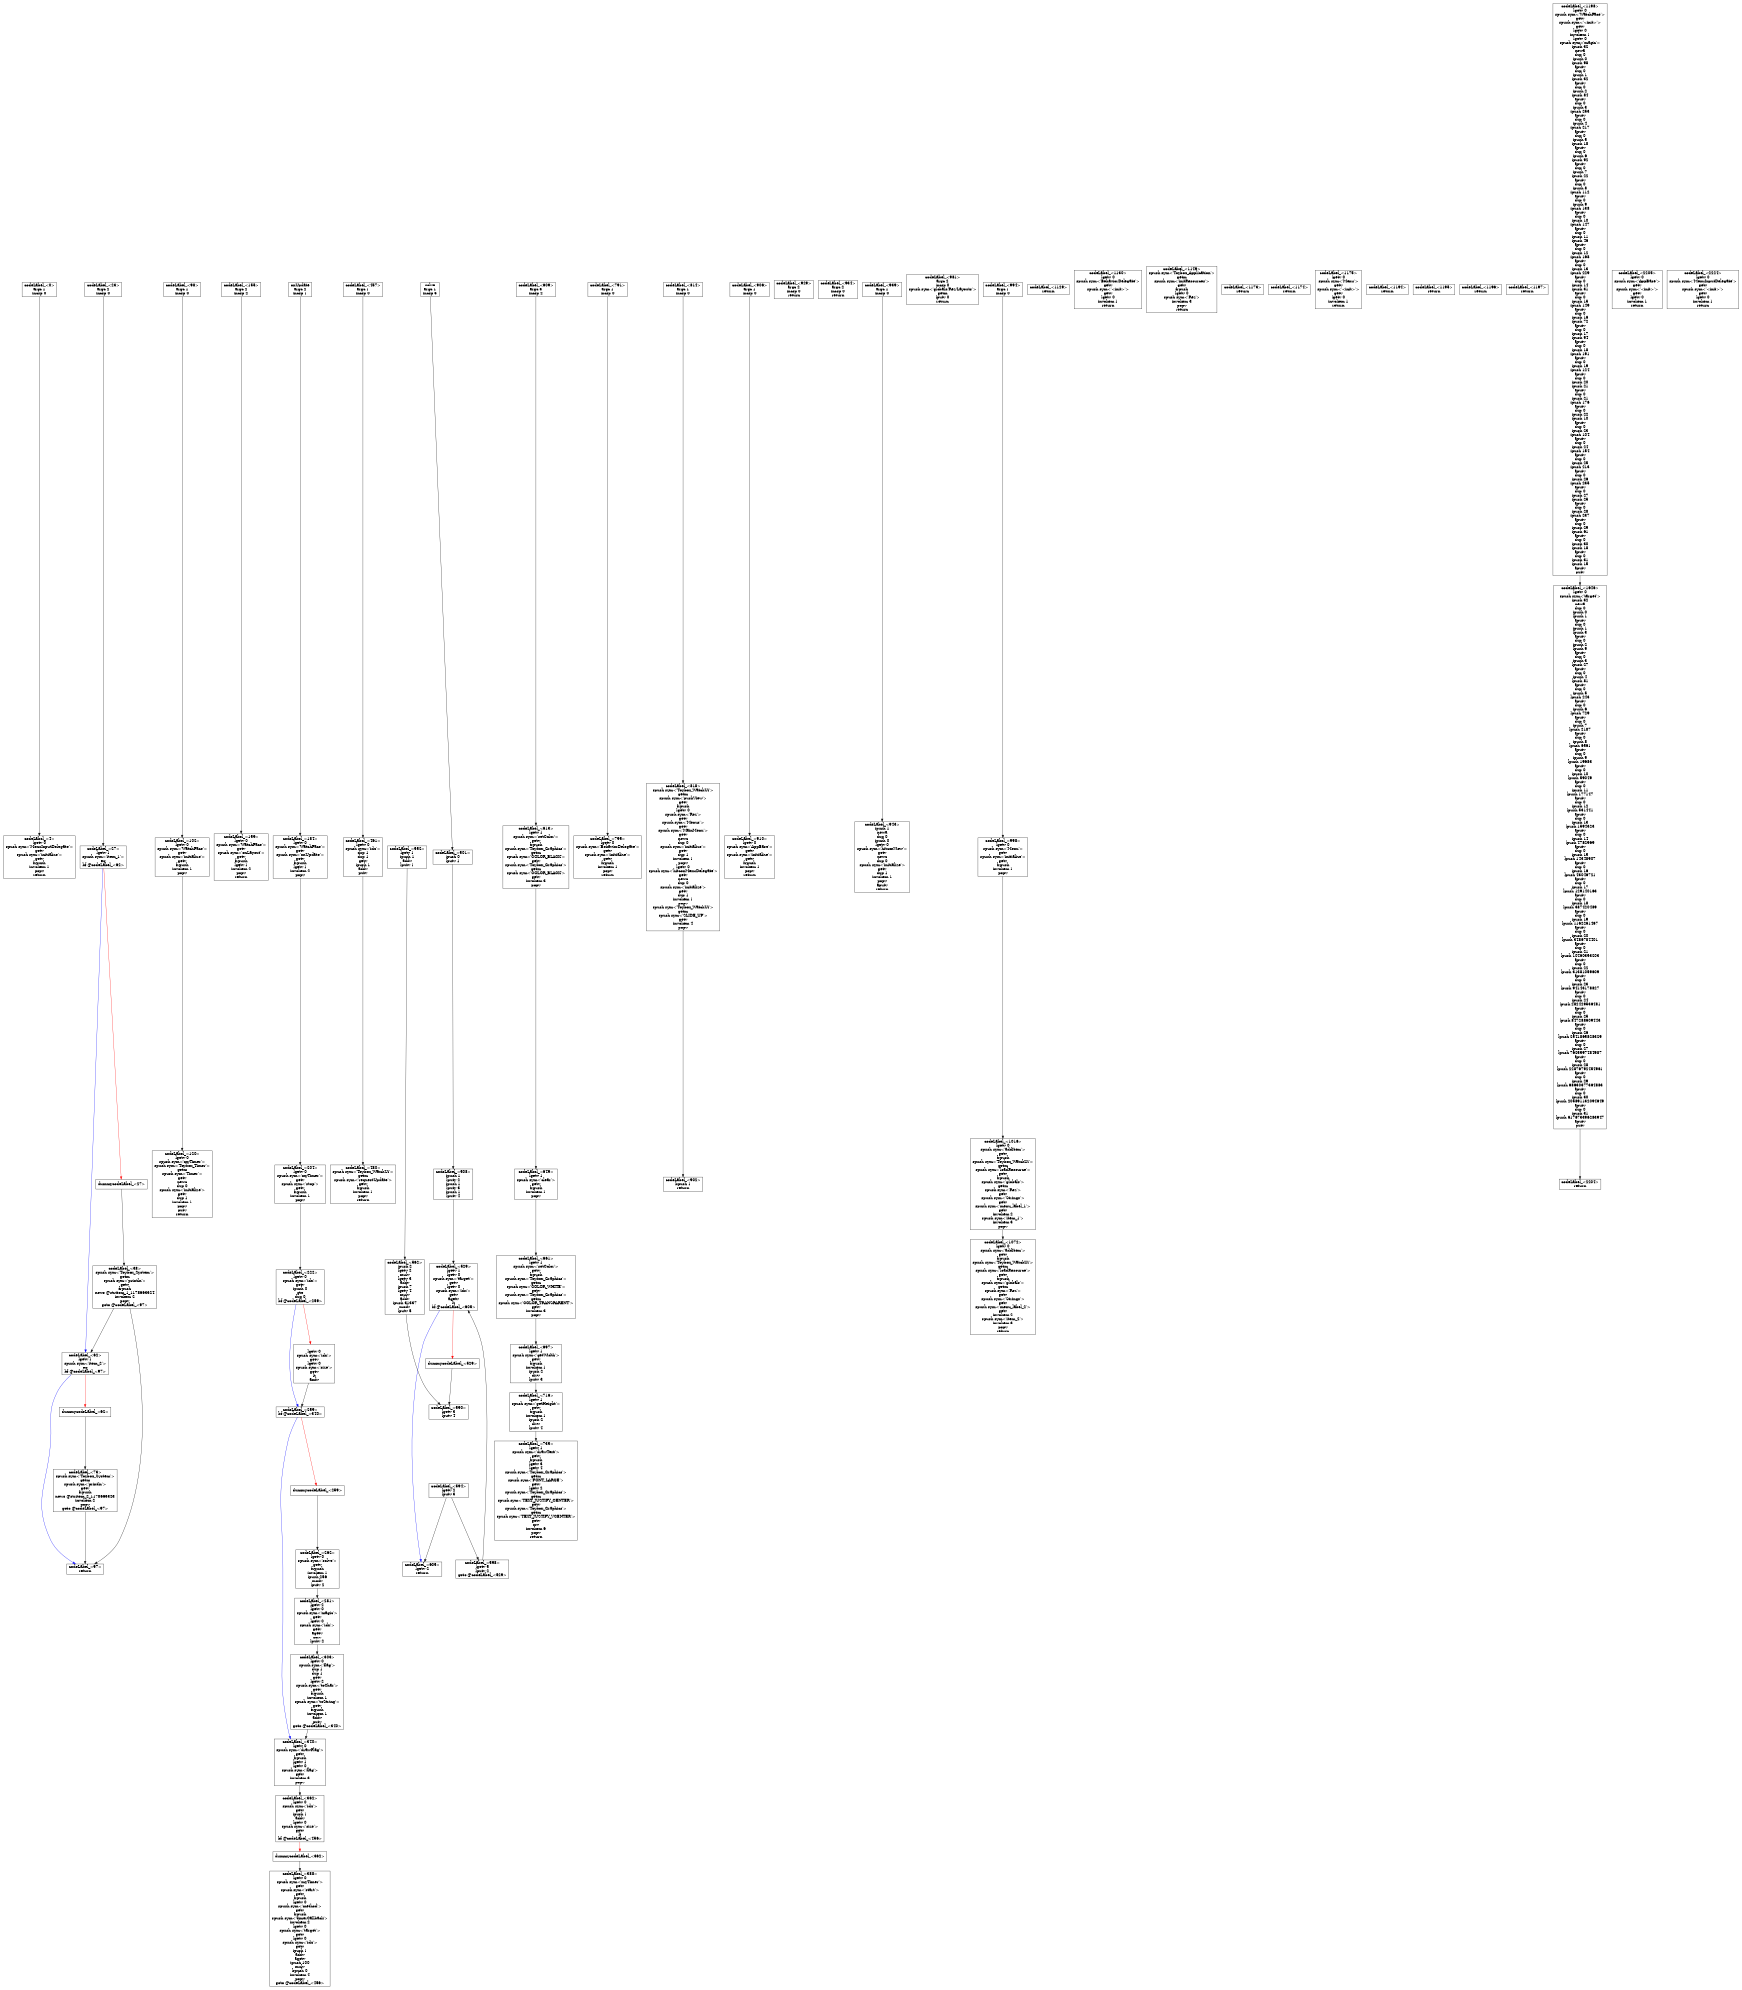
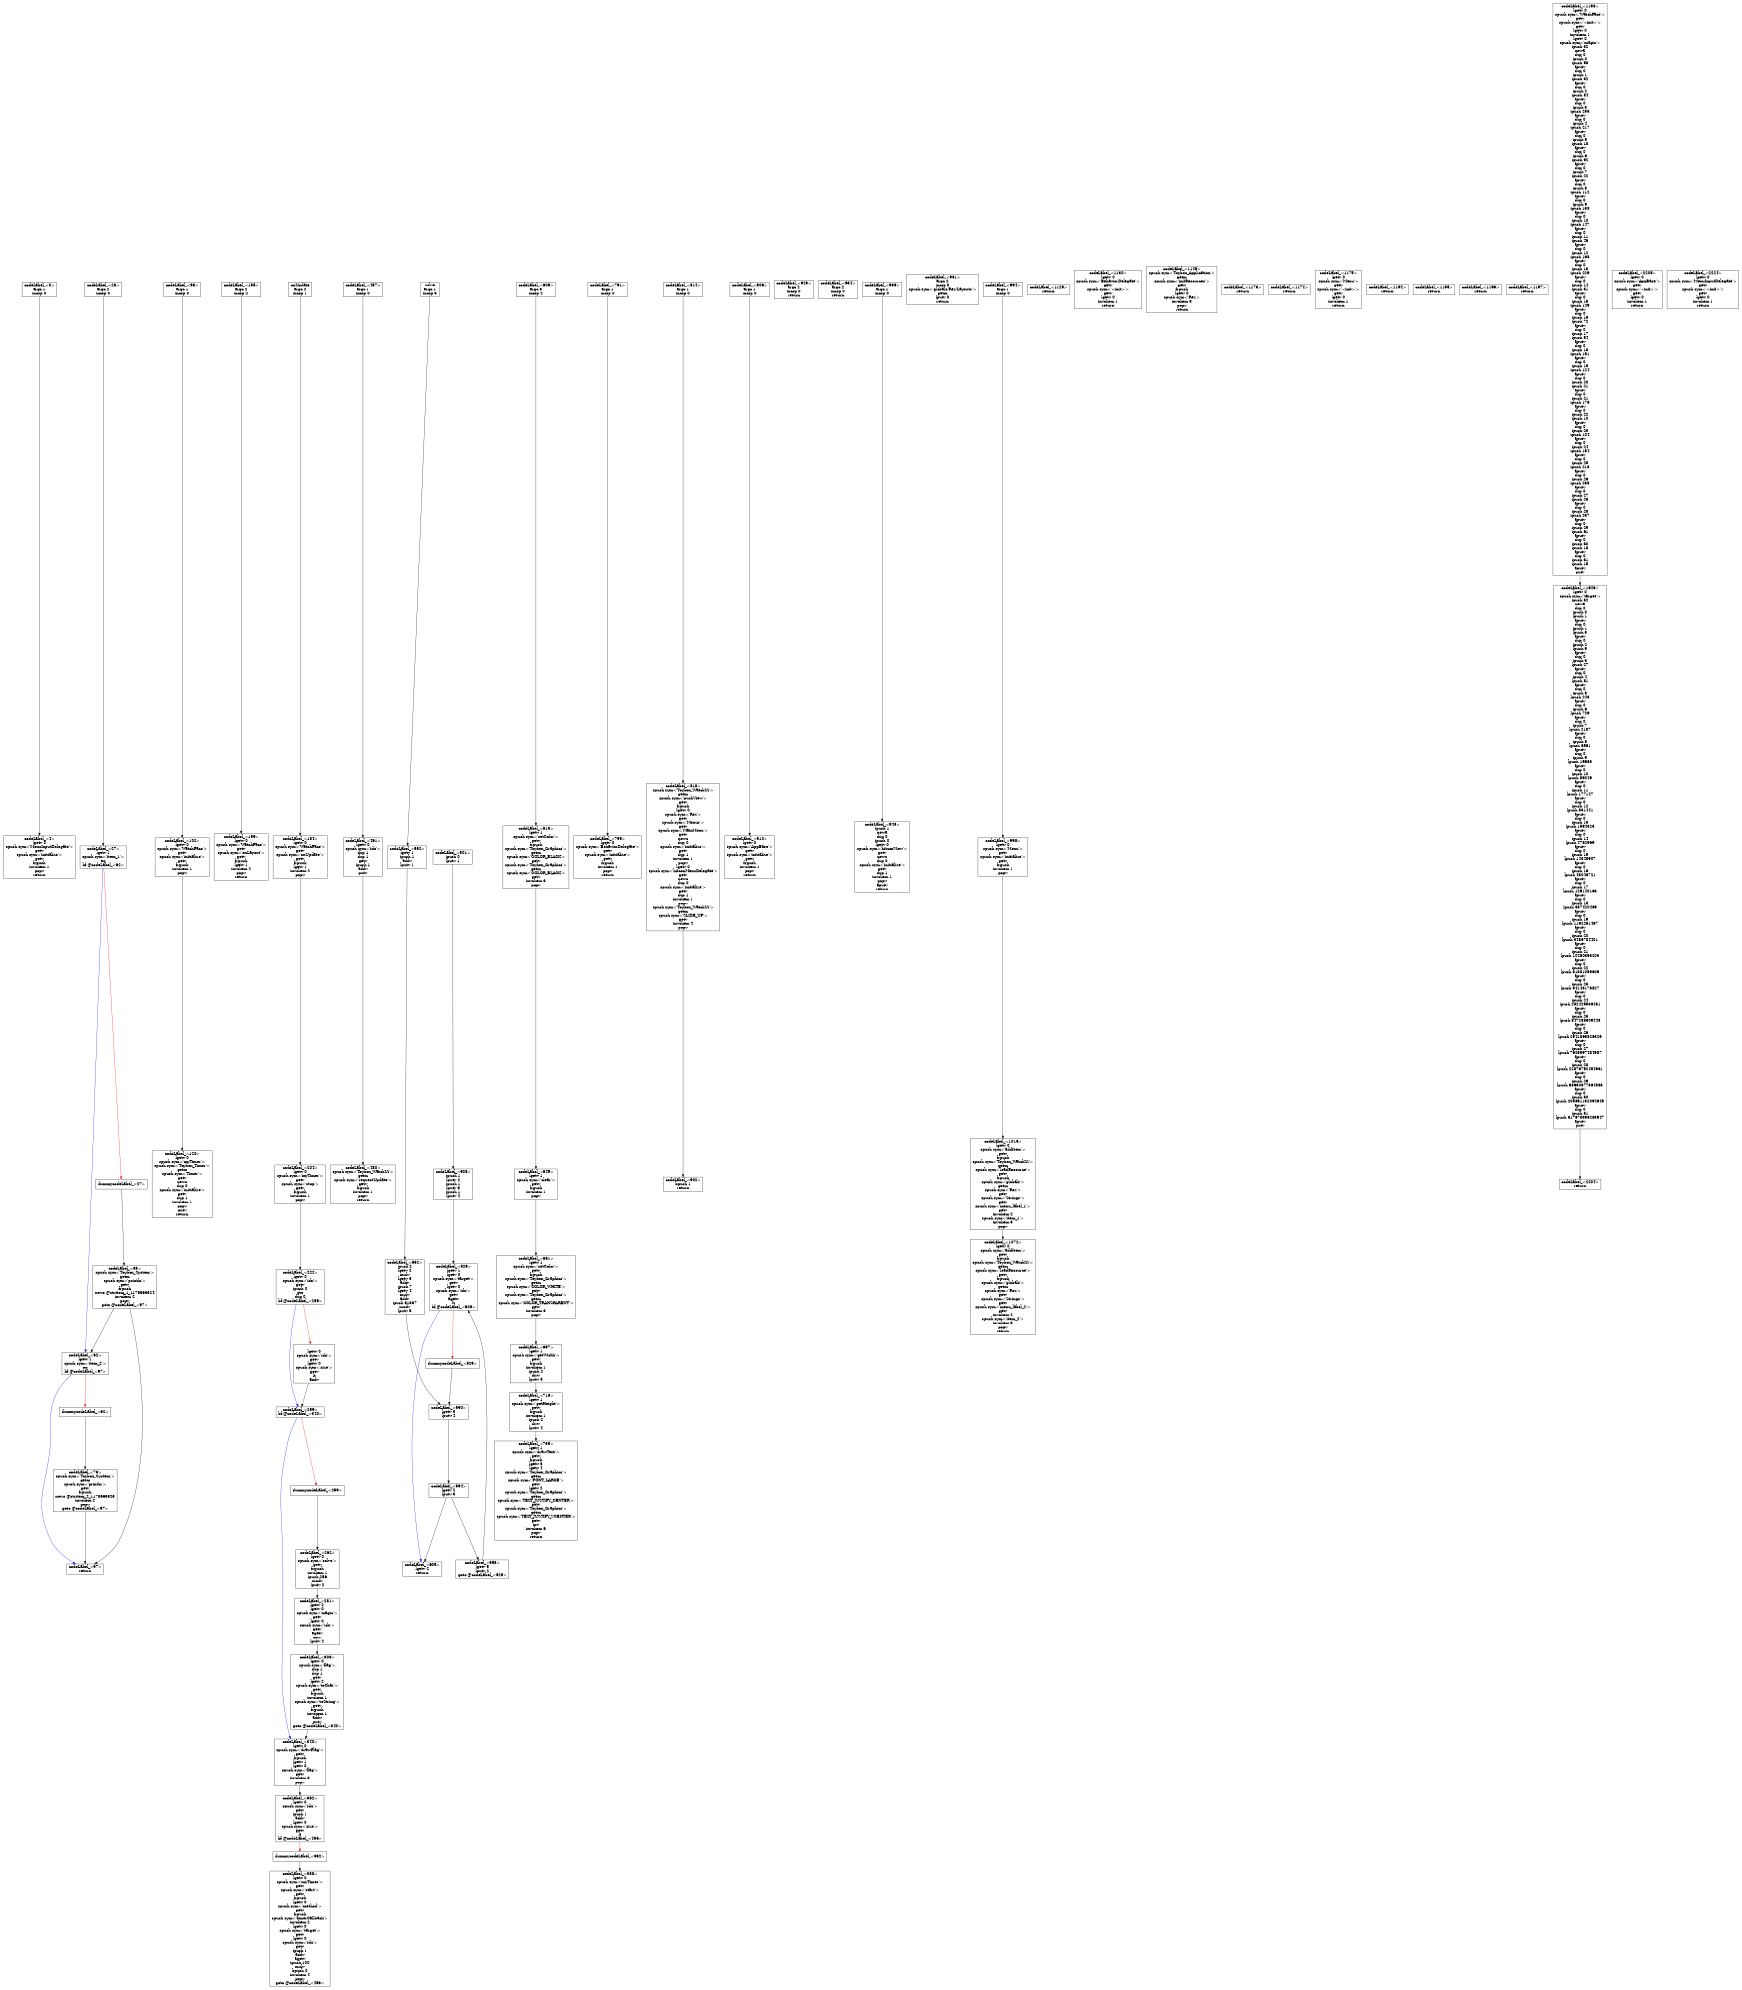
edge "solve argc 1 incsp 5" -> "codeLabel_<501> ipush 0 lputv 1": now "solve argc 1 incsp 5" -> "codeLabel_<552> lgetv 1 ipush 1 addv lputv 1"
edge "codeLabel_<590> lgetv 3 lputv 4" -> "codeLabel_<594> lgetv 2 lputv 3": added
